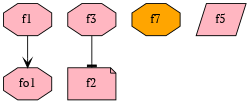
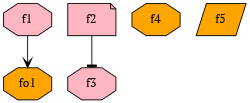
node "f7": label "f7" -> "f4"
node "f5": fillcolor lightpink -> orange
edge "f3" -> "f2": reversed
node "fo1": fillcolor lightpink -> orange
